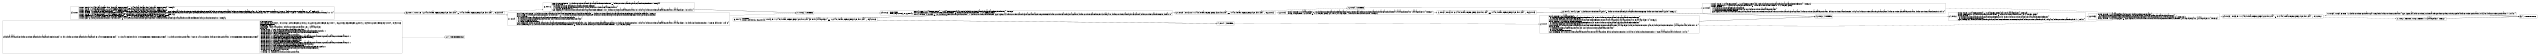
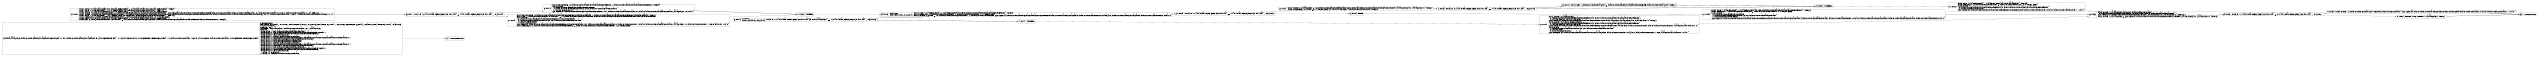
node "76: 0x002d": text "SYNTHETIC" -> "INLINE"
edge "67: 0x0047" -> "75: 0x003c": now "63: 0x003a" -> "75: 0x003c"
node "57: 0x0019": text "(r7 I:kotlin.jvm.functions.Function1)" -> "(r7 I:kotlin.jvm.cont.Function1)"
